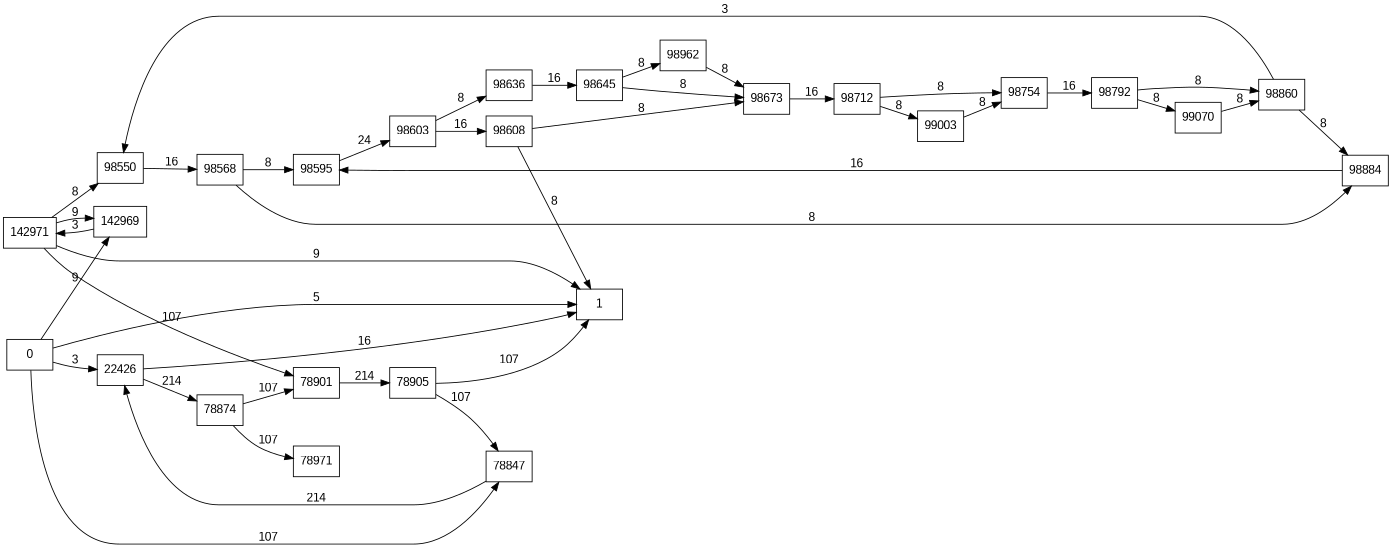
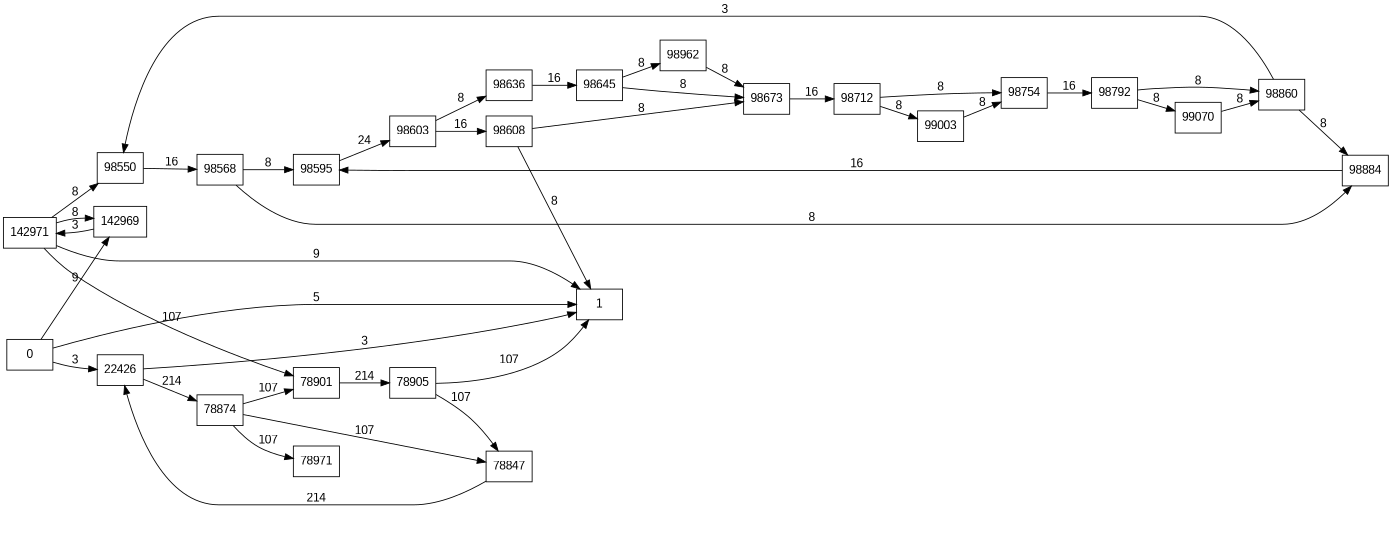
edge "142971" -> "142969": label "9" -> "8"
edge "22426" -> "1": label "16" -> "3"
edge "0" -> "78847": now "78874" -> "78847"
